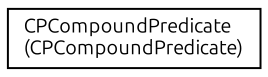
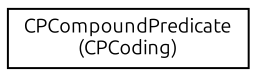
node "CPCompoundPredicate (CPCompoundPredicate)": label "CPCompoundPredicate (CPCompoundPredicate)" -> "CPCompoundPredicate (CPCoding)"
